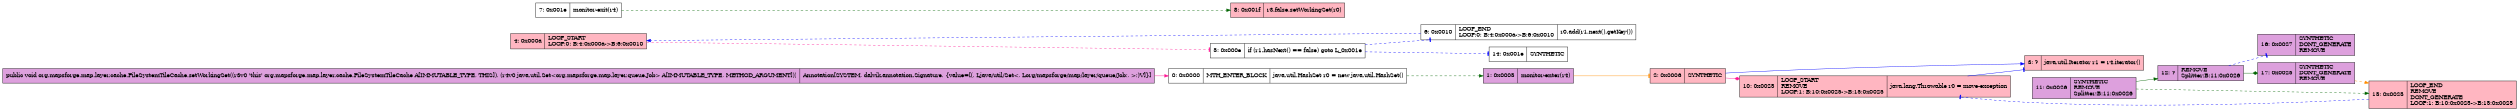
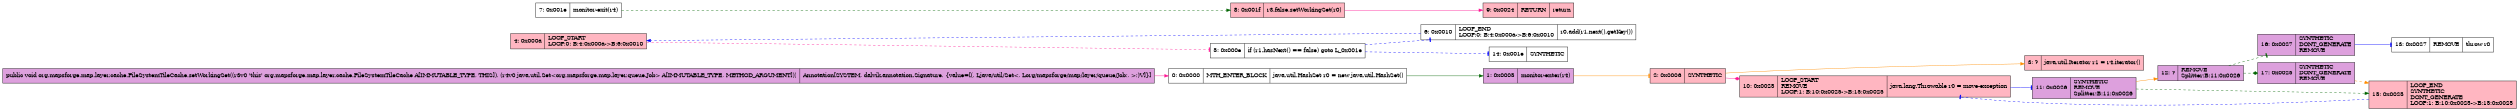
node "9: 0x0024": added
node "13: 0x0027": added
edge "12: ?" -> "16: 0x0027": color blue -> darkgreen
edge "2: 0x0006" -> "3: ?": color blue -> darkorange
edge "10: 0x0025" -> "3: ?": now "10: 0x0025" -> "11: 0x0026"
edge "12: ?" -> "17: 0x0025": style solid -> dashed
edge "0: 0x0000" -> "1: 0x0005": style dashed -> solid
edge "11: 0x0026" -> "12: ?": color darkgreen -> darkorange
node "15: 0x0025": text "REMOVE" -> "SYNTHETIC"
